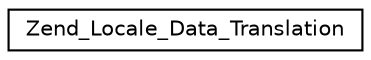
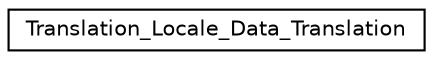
node "Zend_Locale_Data_Translation": label "Zend_Locale_Data_Translation" -> "Translation_Locale_Data_Translation"
